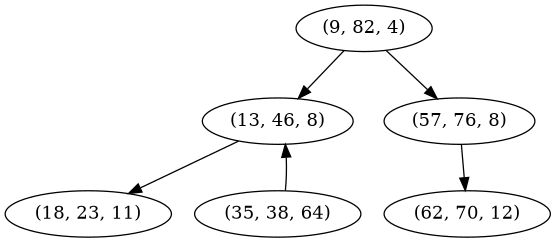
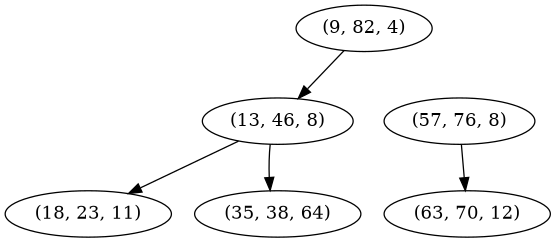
edge "(9, 82, 4)" -> "(57, 76, 8)": removed
edge "(35, 38, 64)" -> "(13, 46, 8)": reversed
node "(62, 70, 12)": label "(62, 70, 12)" -> "(63, 70, 12)"
